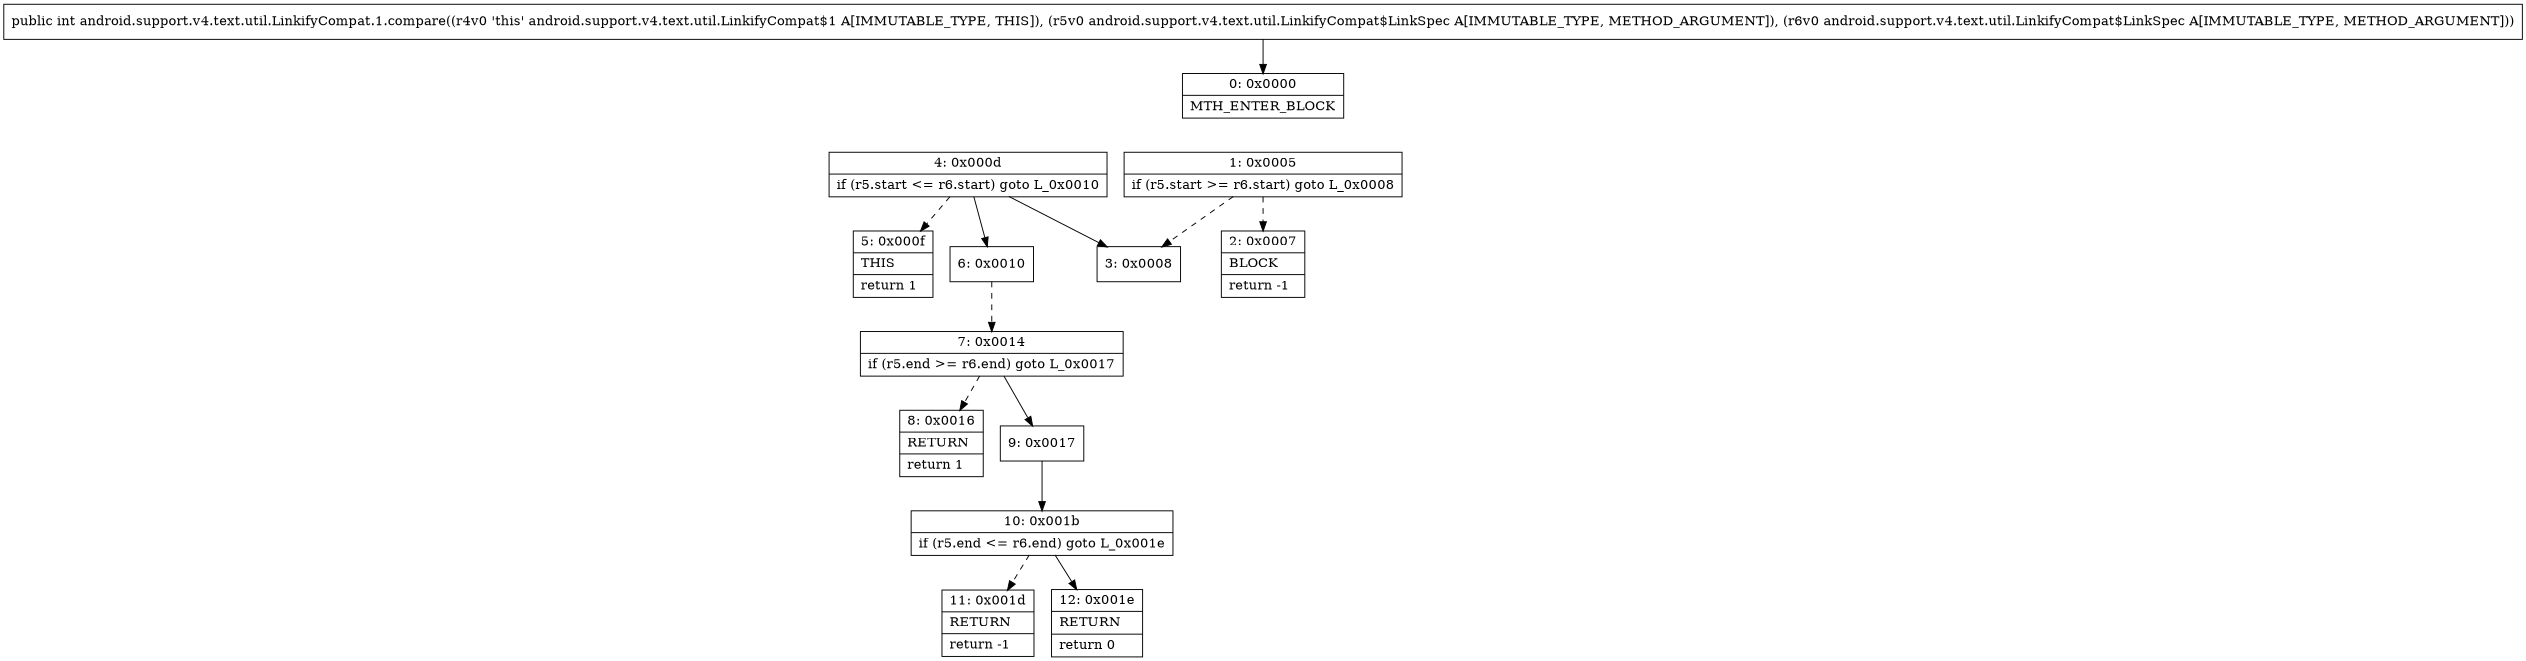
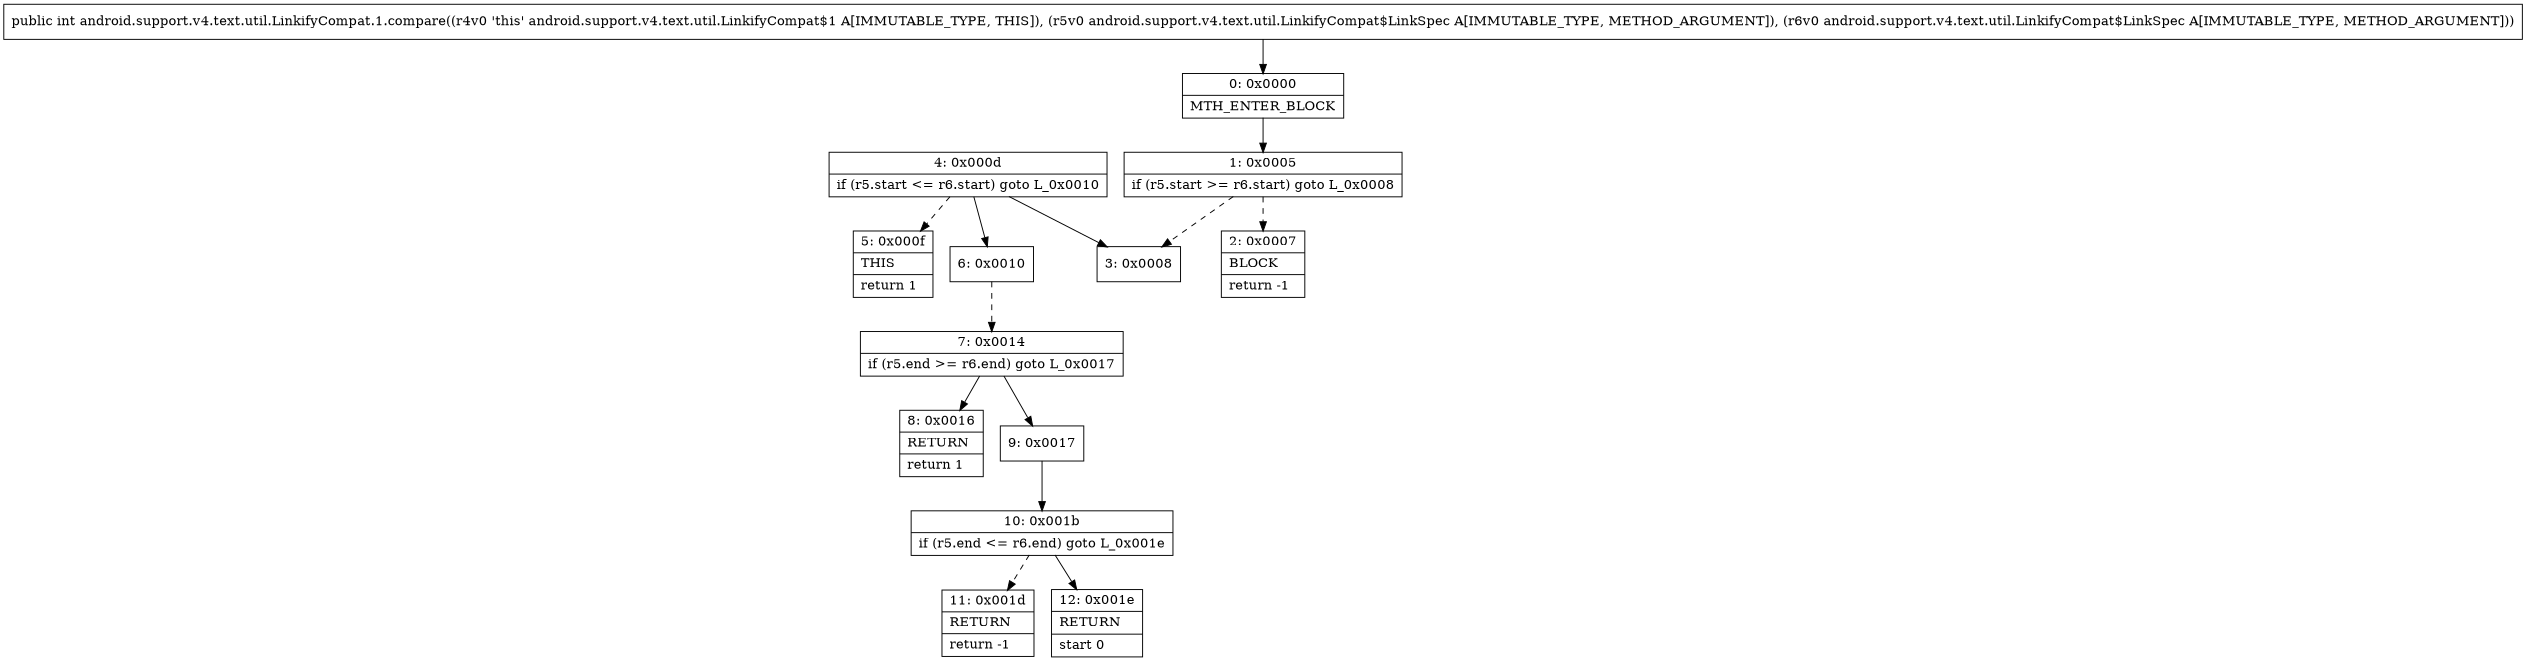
edge "0: 0x0000" -> "1: 0x0005": added
edge "7: 0x0014" -> "8: 0x0016": style dashed -> solid
node "12: 0x001e": text "return 0" -> "start 0"
